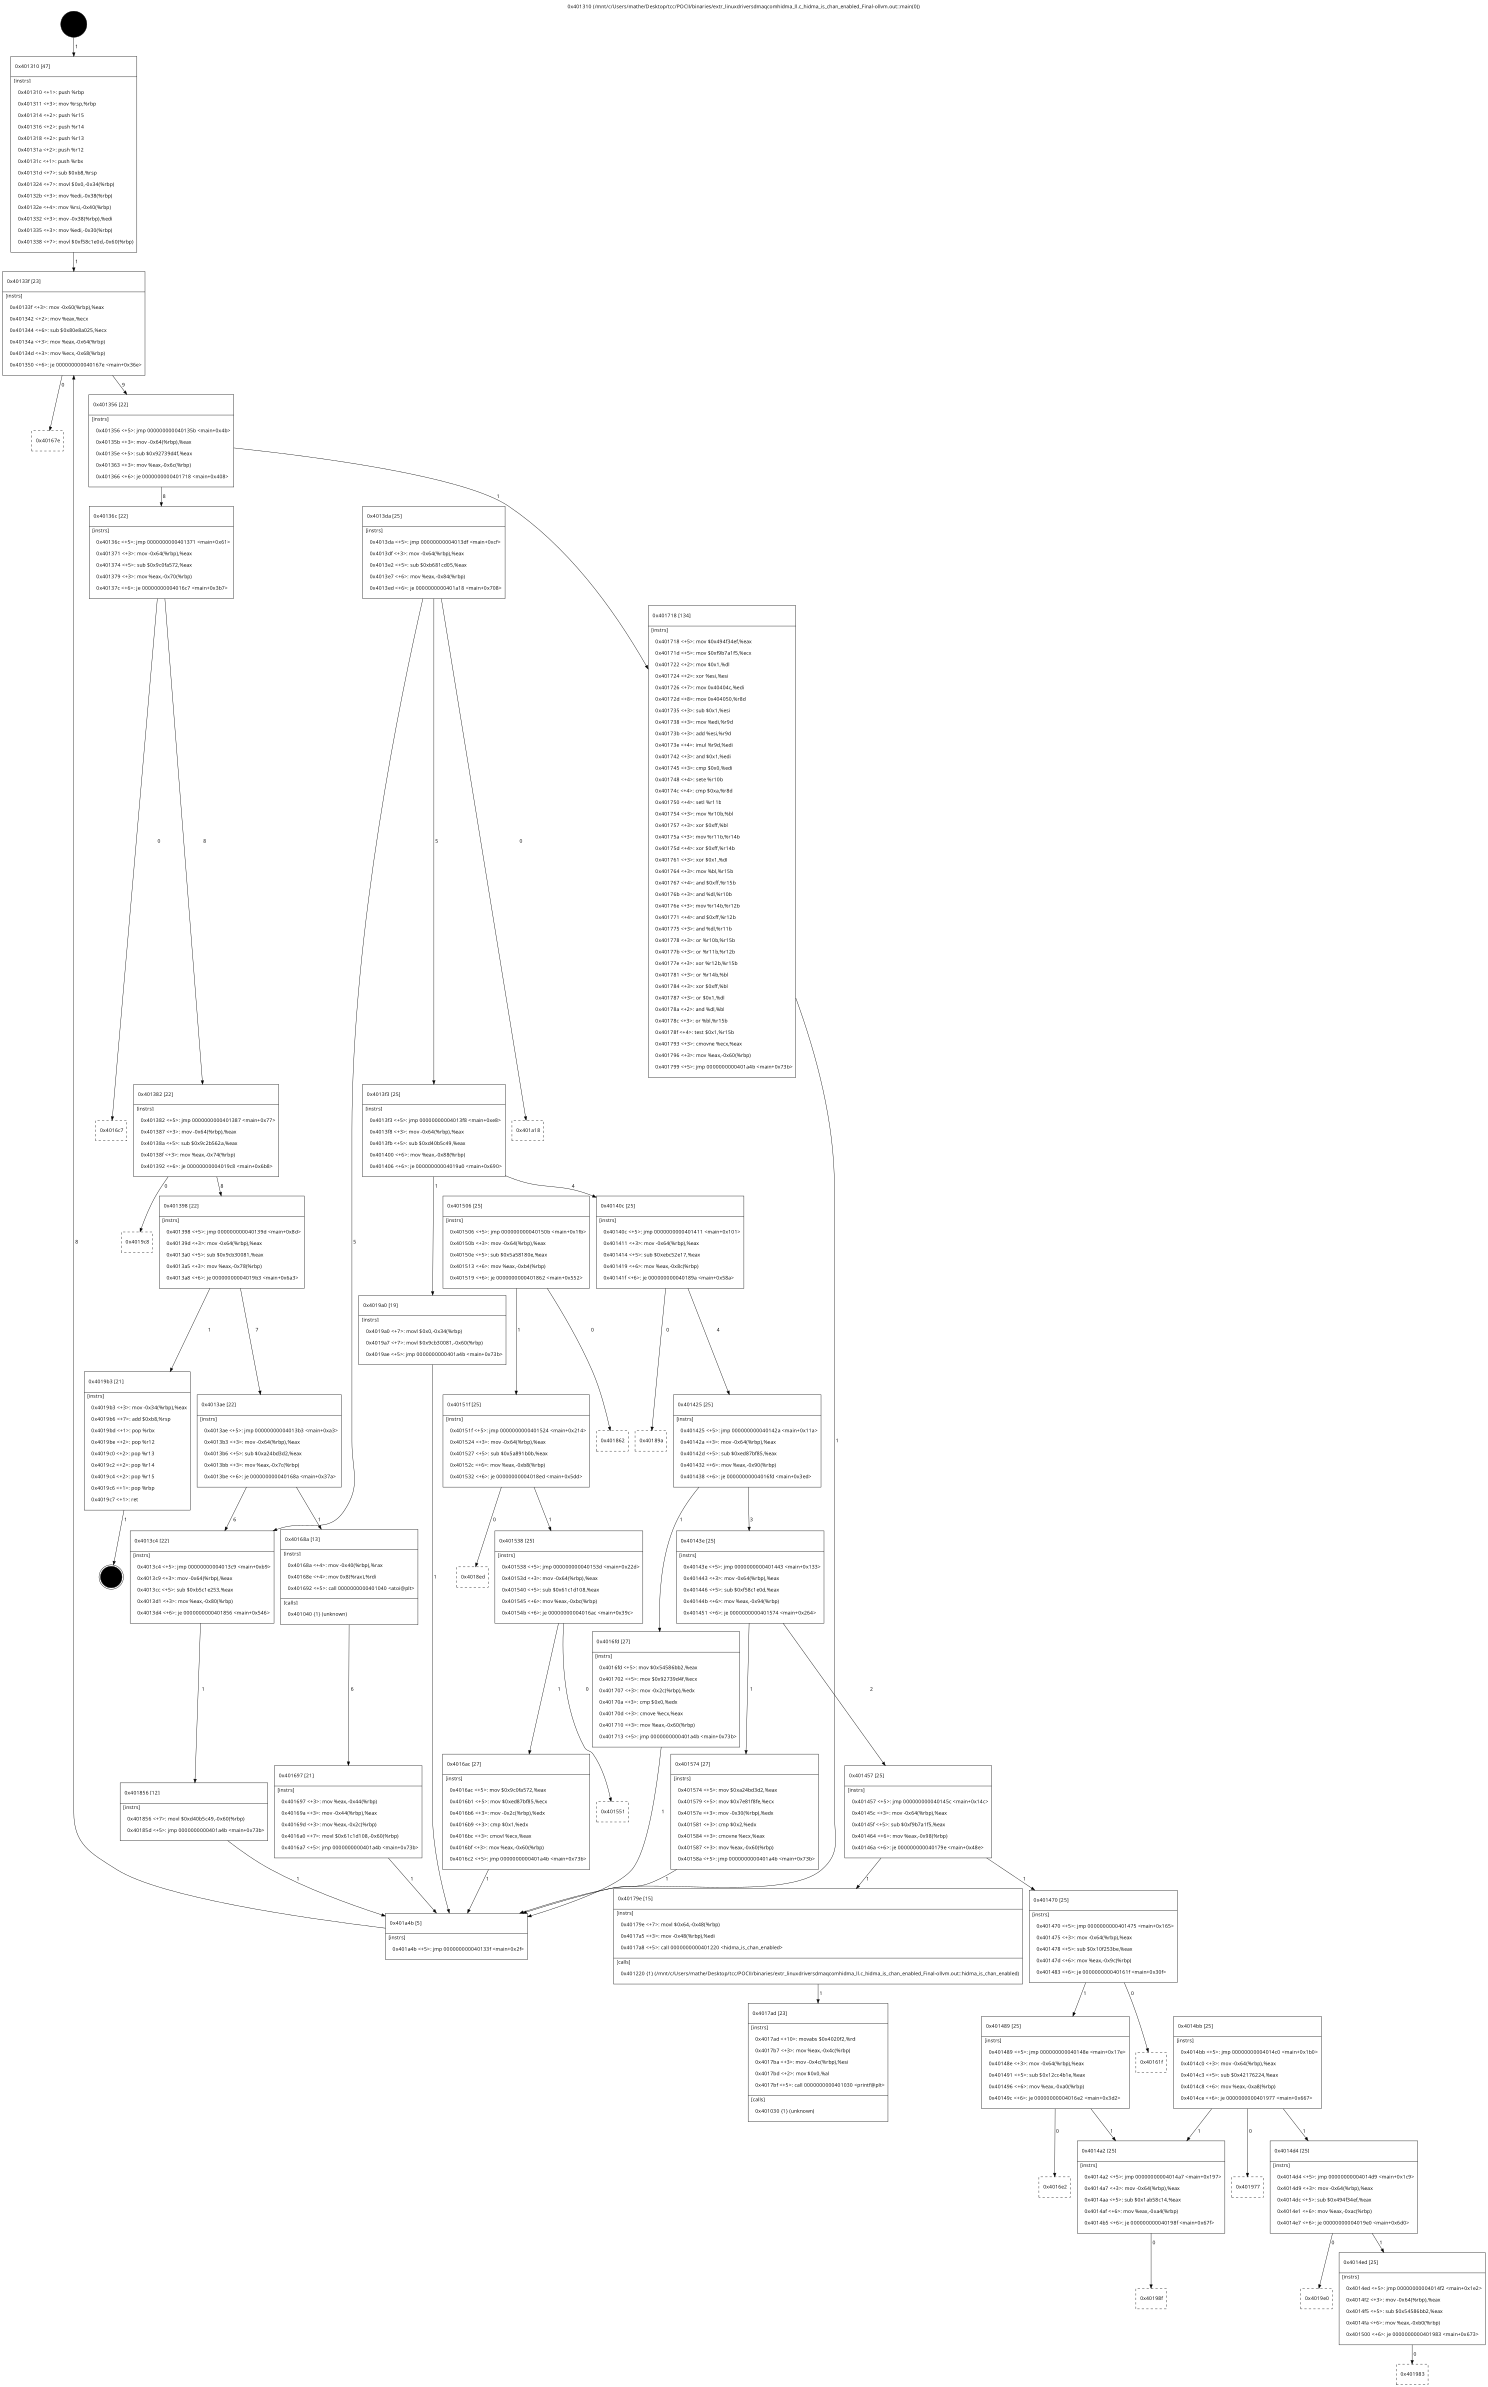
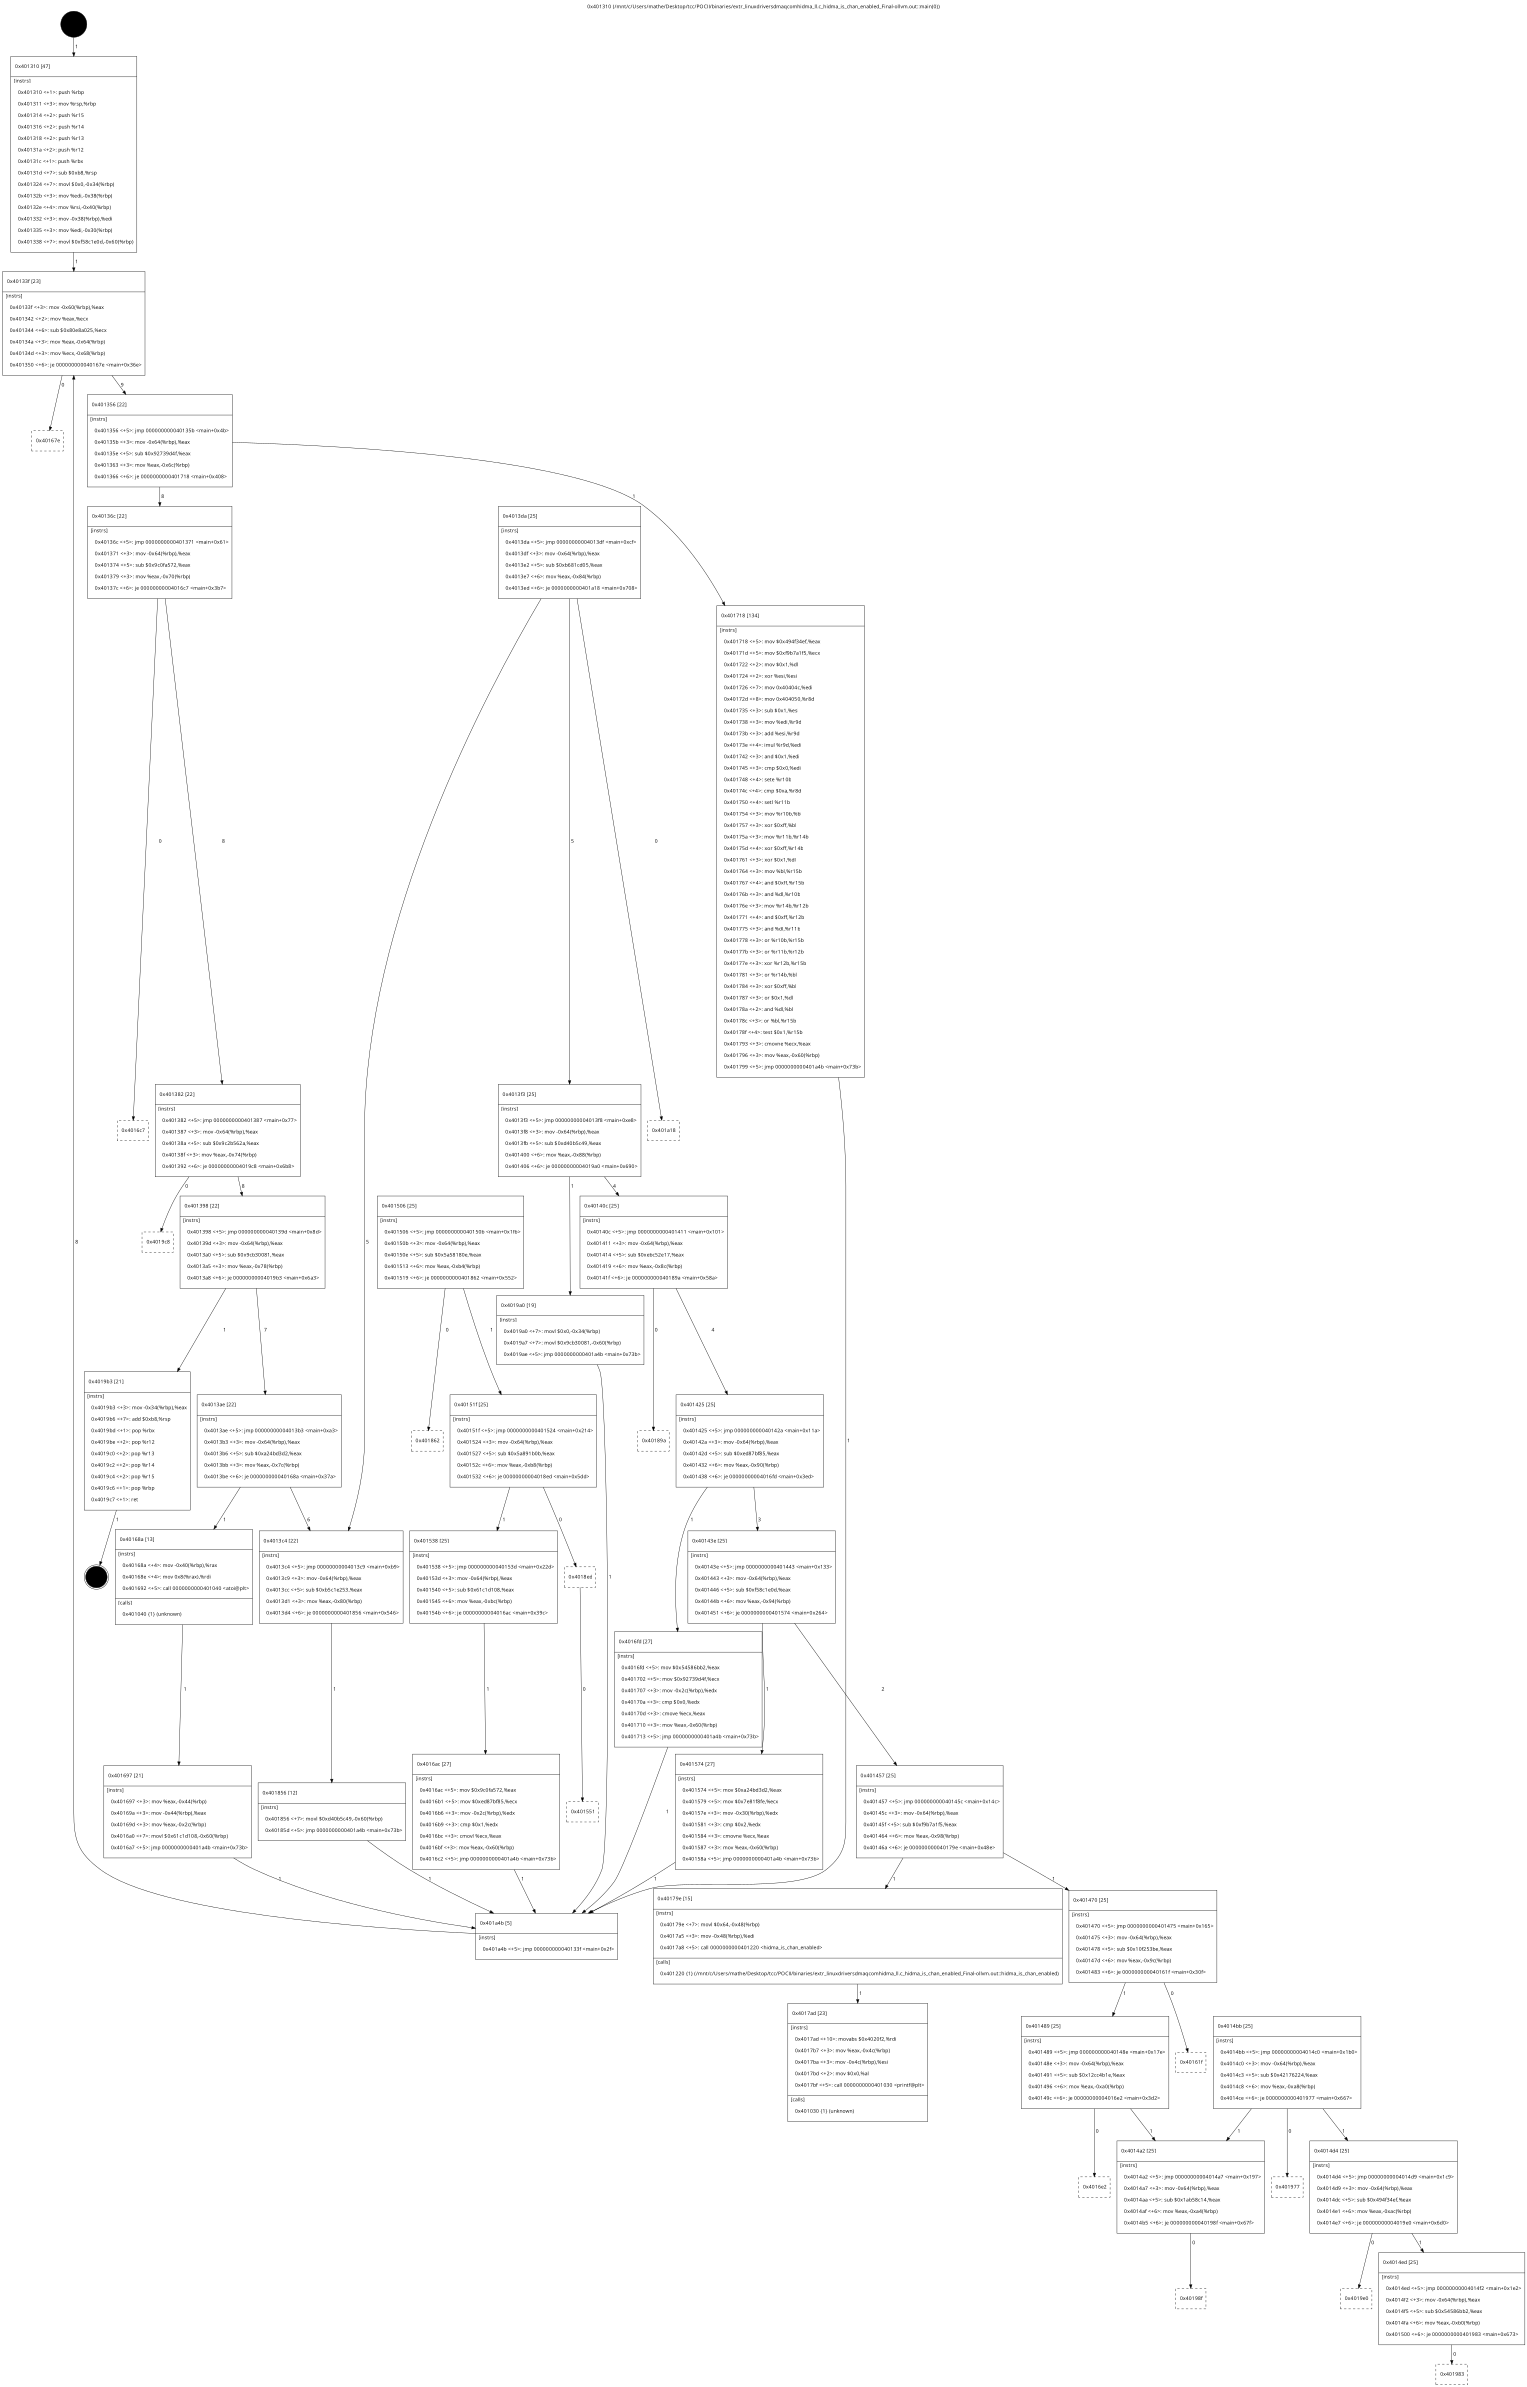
edge "0x40168a [13]" -> "0x401697 [21]": label " 6" -> " 1"
edge "0x401538 [25]" -> "0x401551": now "0x4018ed" -> "0x401551"
